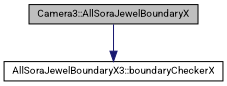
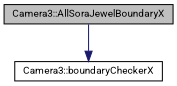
node "AllSoraJewelBoundaryX3::boundaryCheckerX": label "AllSoraJewelBoundaryX3::boundaryCheckerX" -> "Camera3::boundaryCheckerX"
